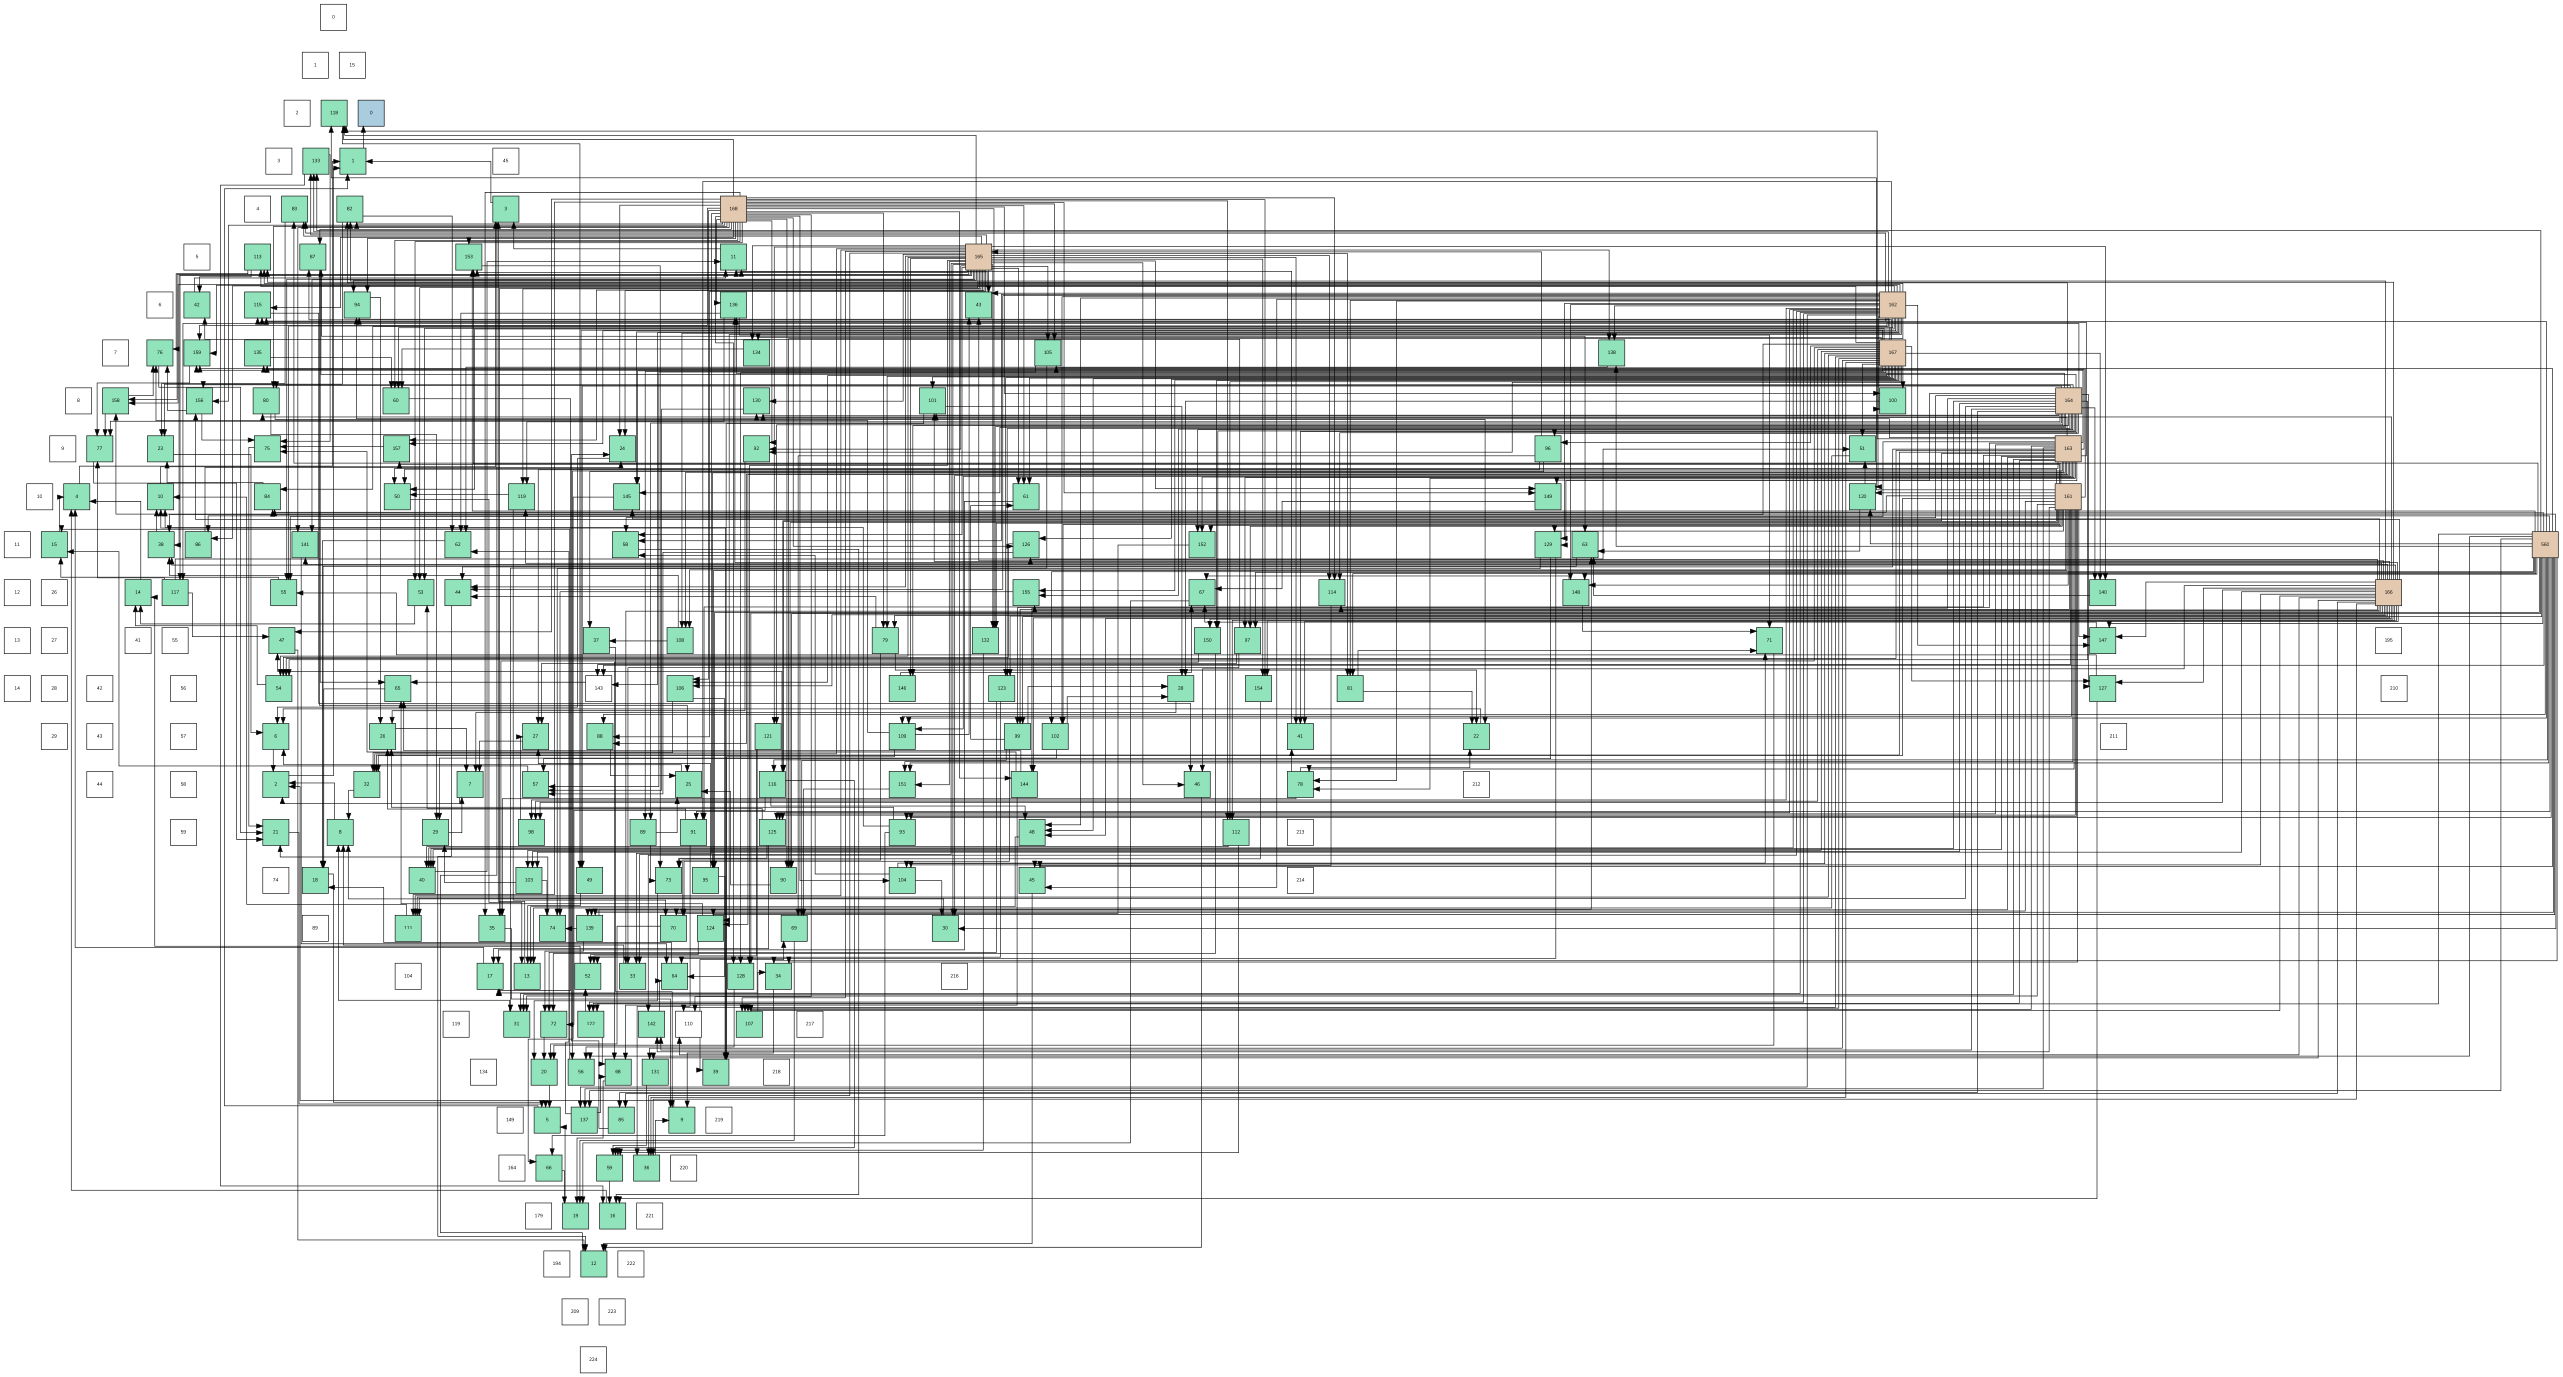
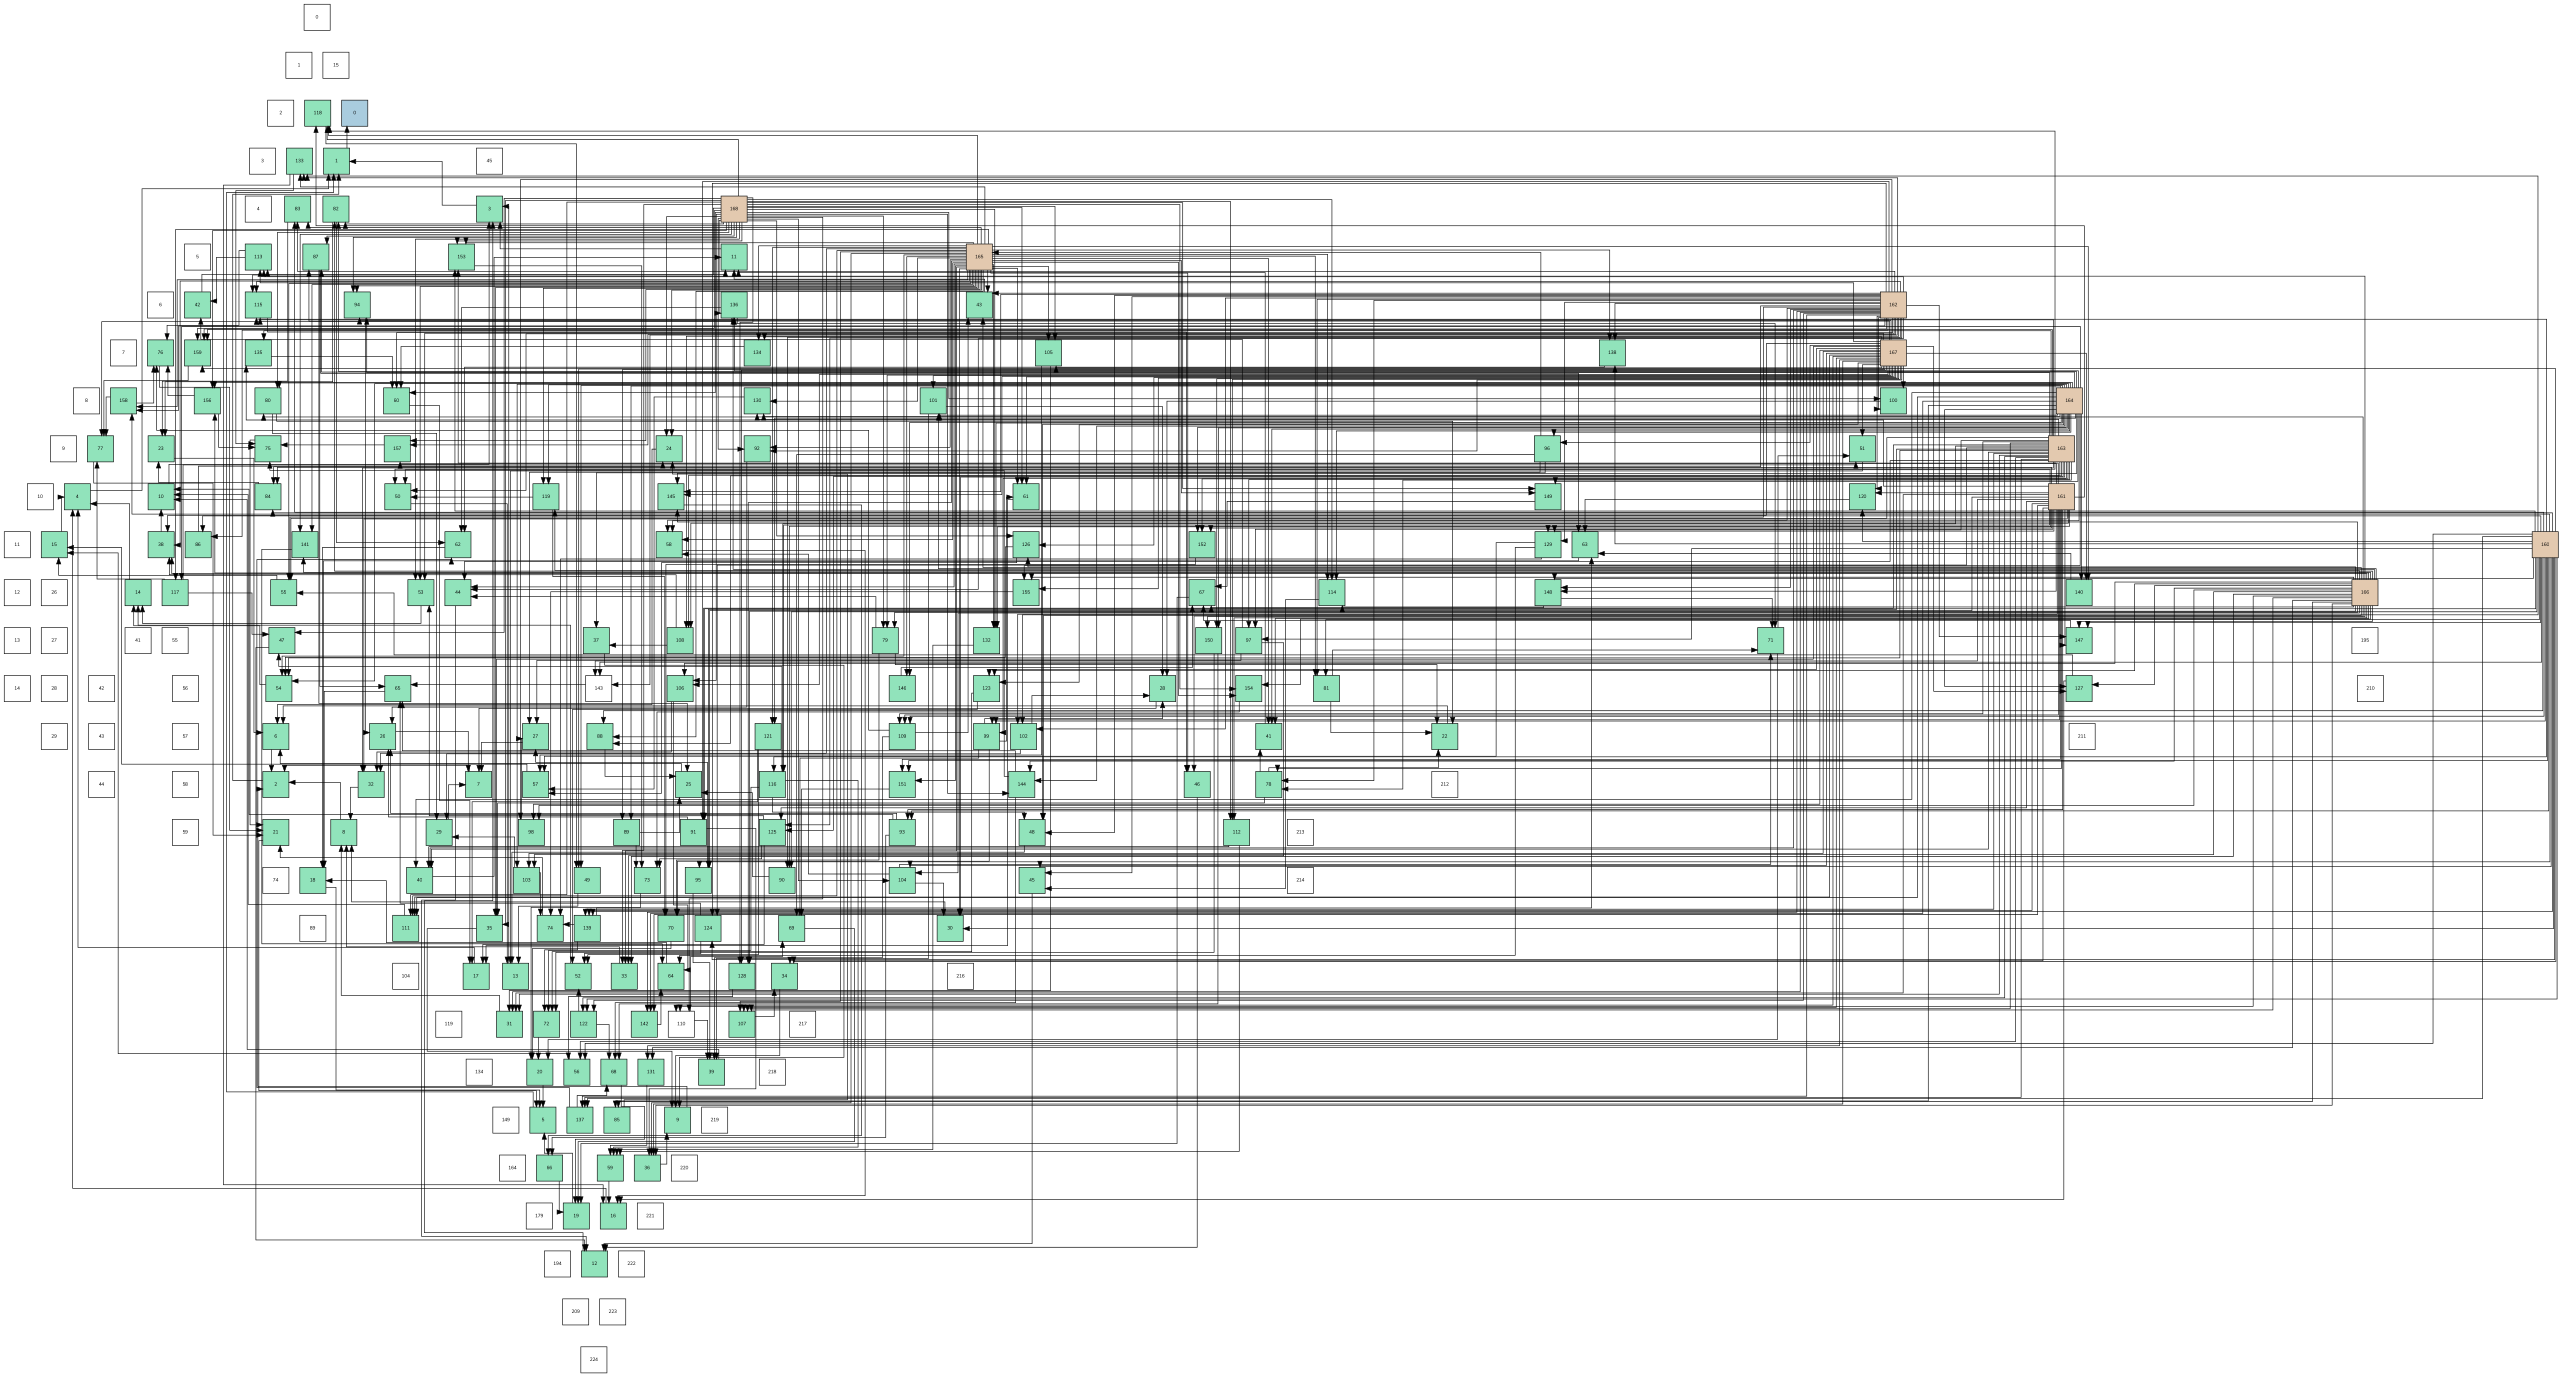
edge "120" -> "51": now "71" -> "51"
edge "168" -> "90": removed
node "560": label "560" -> "160"
